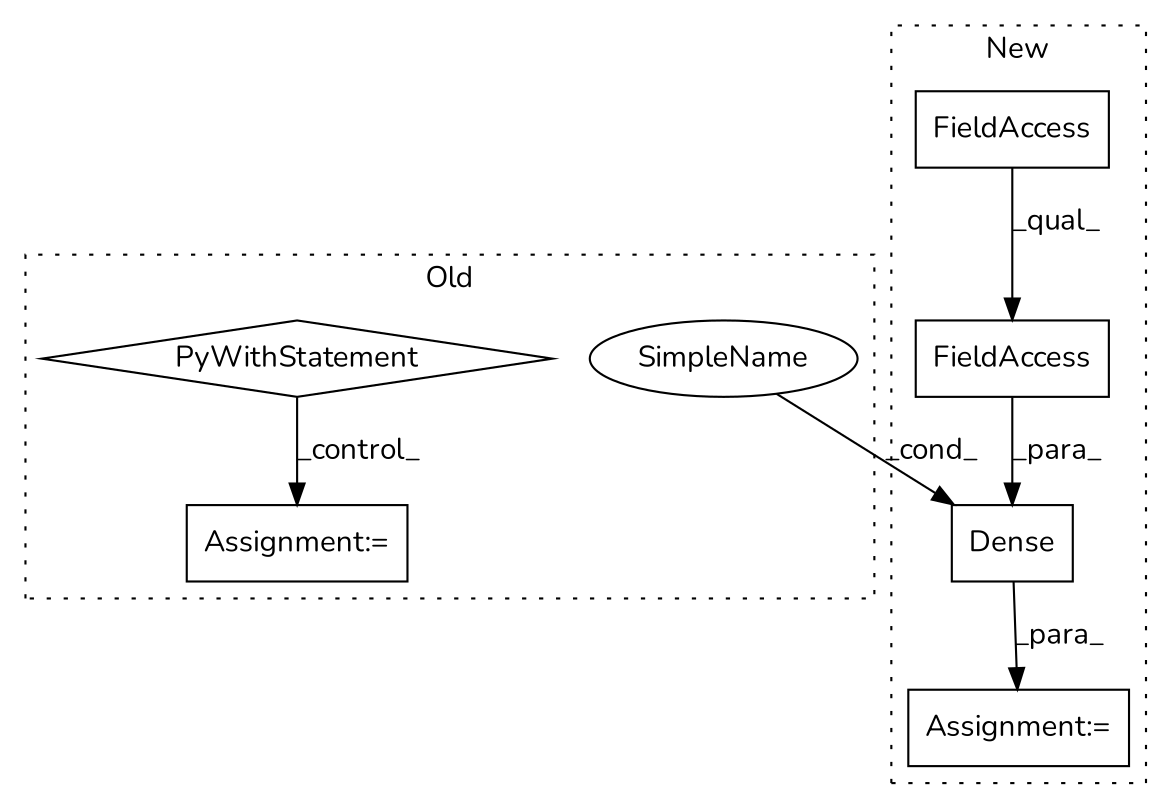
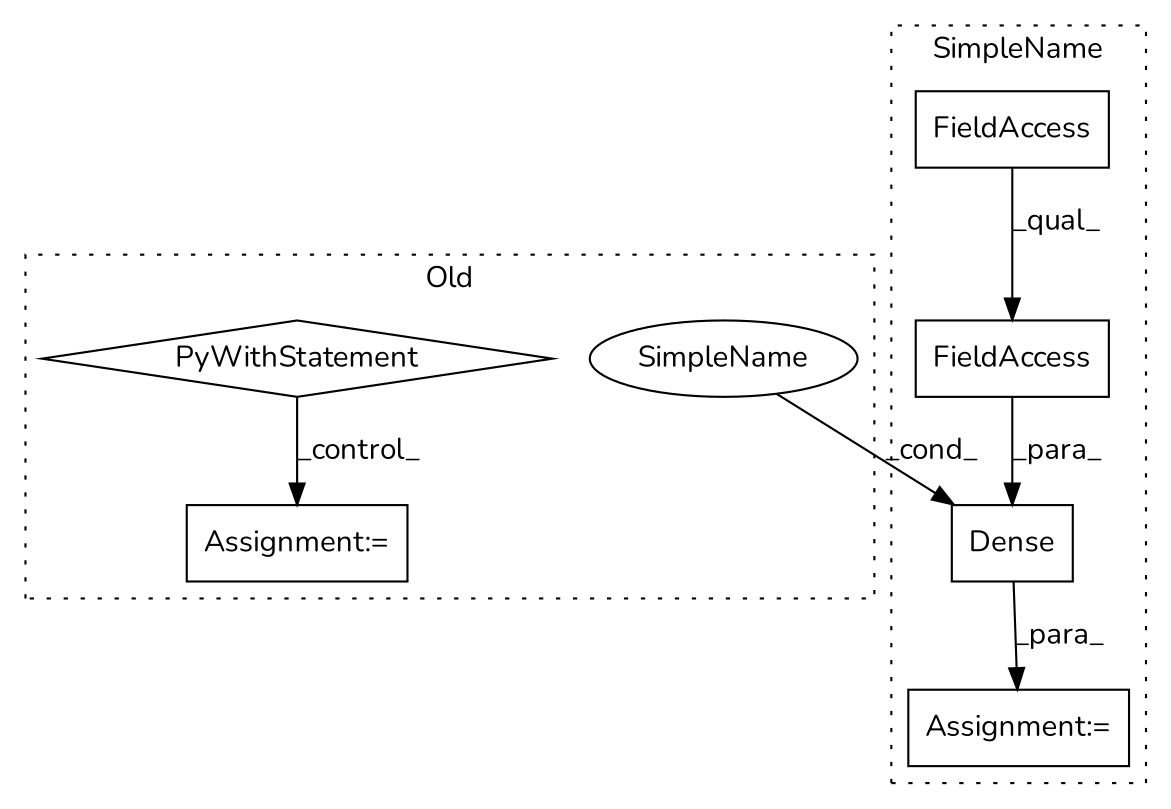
cluster "New": label "New" -> "SimpleName"
